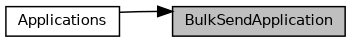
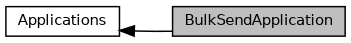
edge "Applications" -> "BulkSendApplication": reversed
